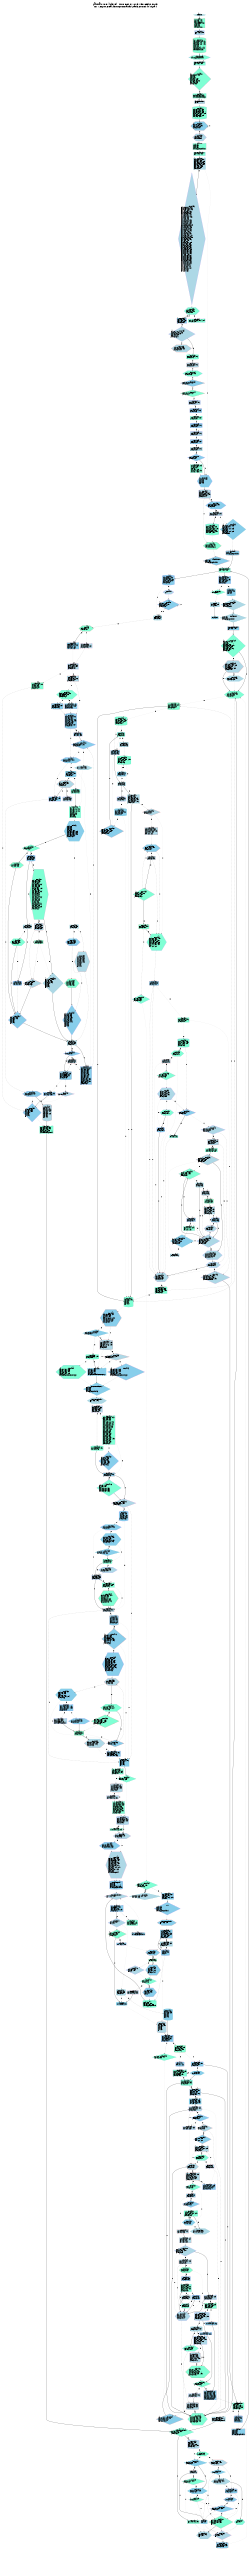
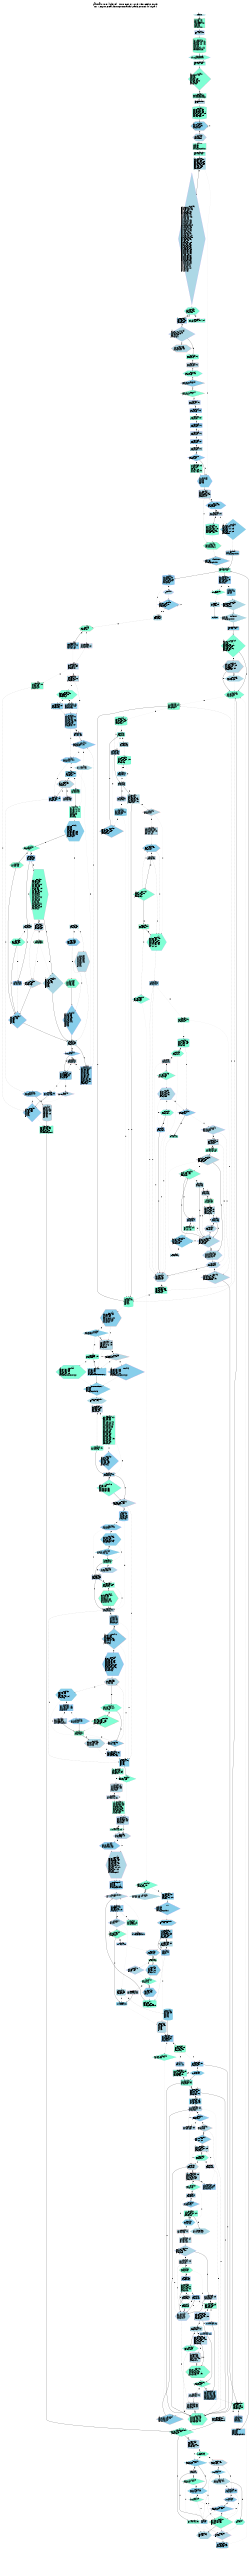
edge "0x0807bfb0 subl $0x3, %eax cmpl $0x1e, %eax ja 0x0807bfeb" -> "0x0807bfb8 movl -179488(%ecx,%eax,4), %edi addl %ecx, %edi": reversed
edge "0x0807bc48 testb %dl, %dl je 0x0807bc58" -> "0x0807bc58 movl %eax, 0x20(%esp) movb %dl, 0x1f(%esp)": now "0x0807bc48 testb %dl, %dl je 0x0807bc58" -> "0x0807bd4f movl $0x0, 0x20(%esp) jmp 0x0807bc60"
